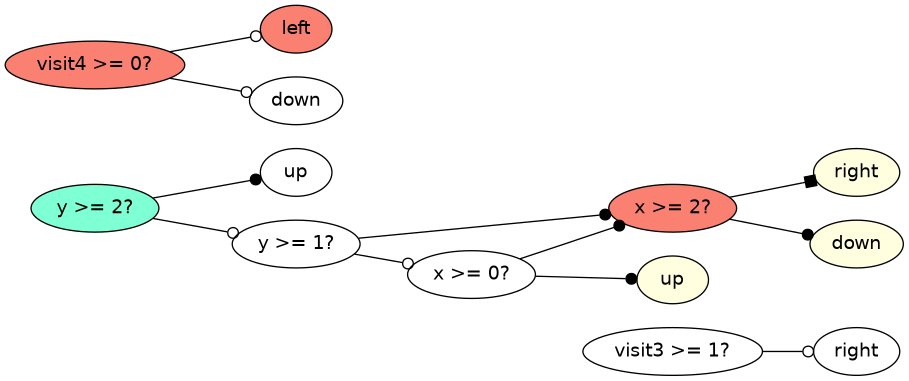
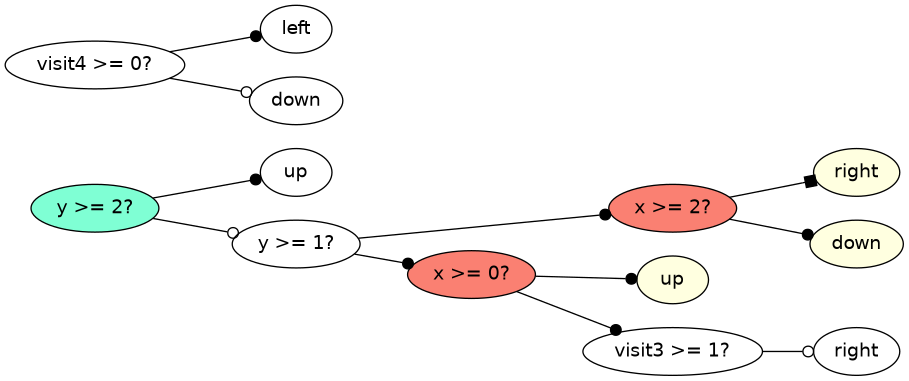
node "left": fillcolor salmon -> white
edge "visit4 >= 0?" -> "left": arrowhead odot -> dot
node "visit4 >= 0?": fillcolor salmon -> white
edge "x >= 0?" -> "x >= 2?": now "x >= 0?" -> "visit3 >= 1?"
edge "y >= 1?" -> "x >= 0?": arrowhead odot -> dot
node "x >= 0?": fillcolor white -> salmon
